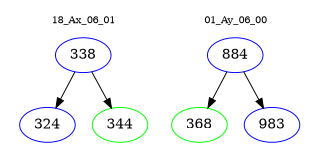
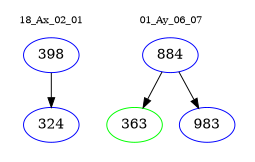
cluster "18_Ax_06_01": label "18_Ax_06_01" -> "18_Ax_02_01"
cluster "01_Ay_06_00": label "01_Ay_06_00" -> "01_Ay_06_07"
node "338": label "338" -> "398"
node "344": removed
node "368": label "368" -> "363"
